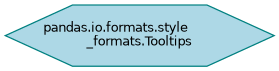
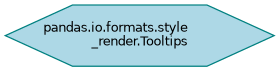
node "pandas.io.formats.style _formats.Tooltips": label "pandas.io.formats.style _formats.Tooltips" -> "pandas.io.formats.style _render.Tooltips"
